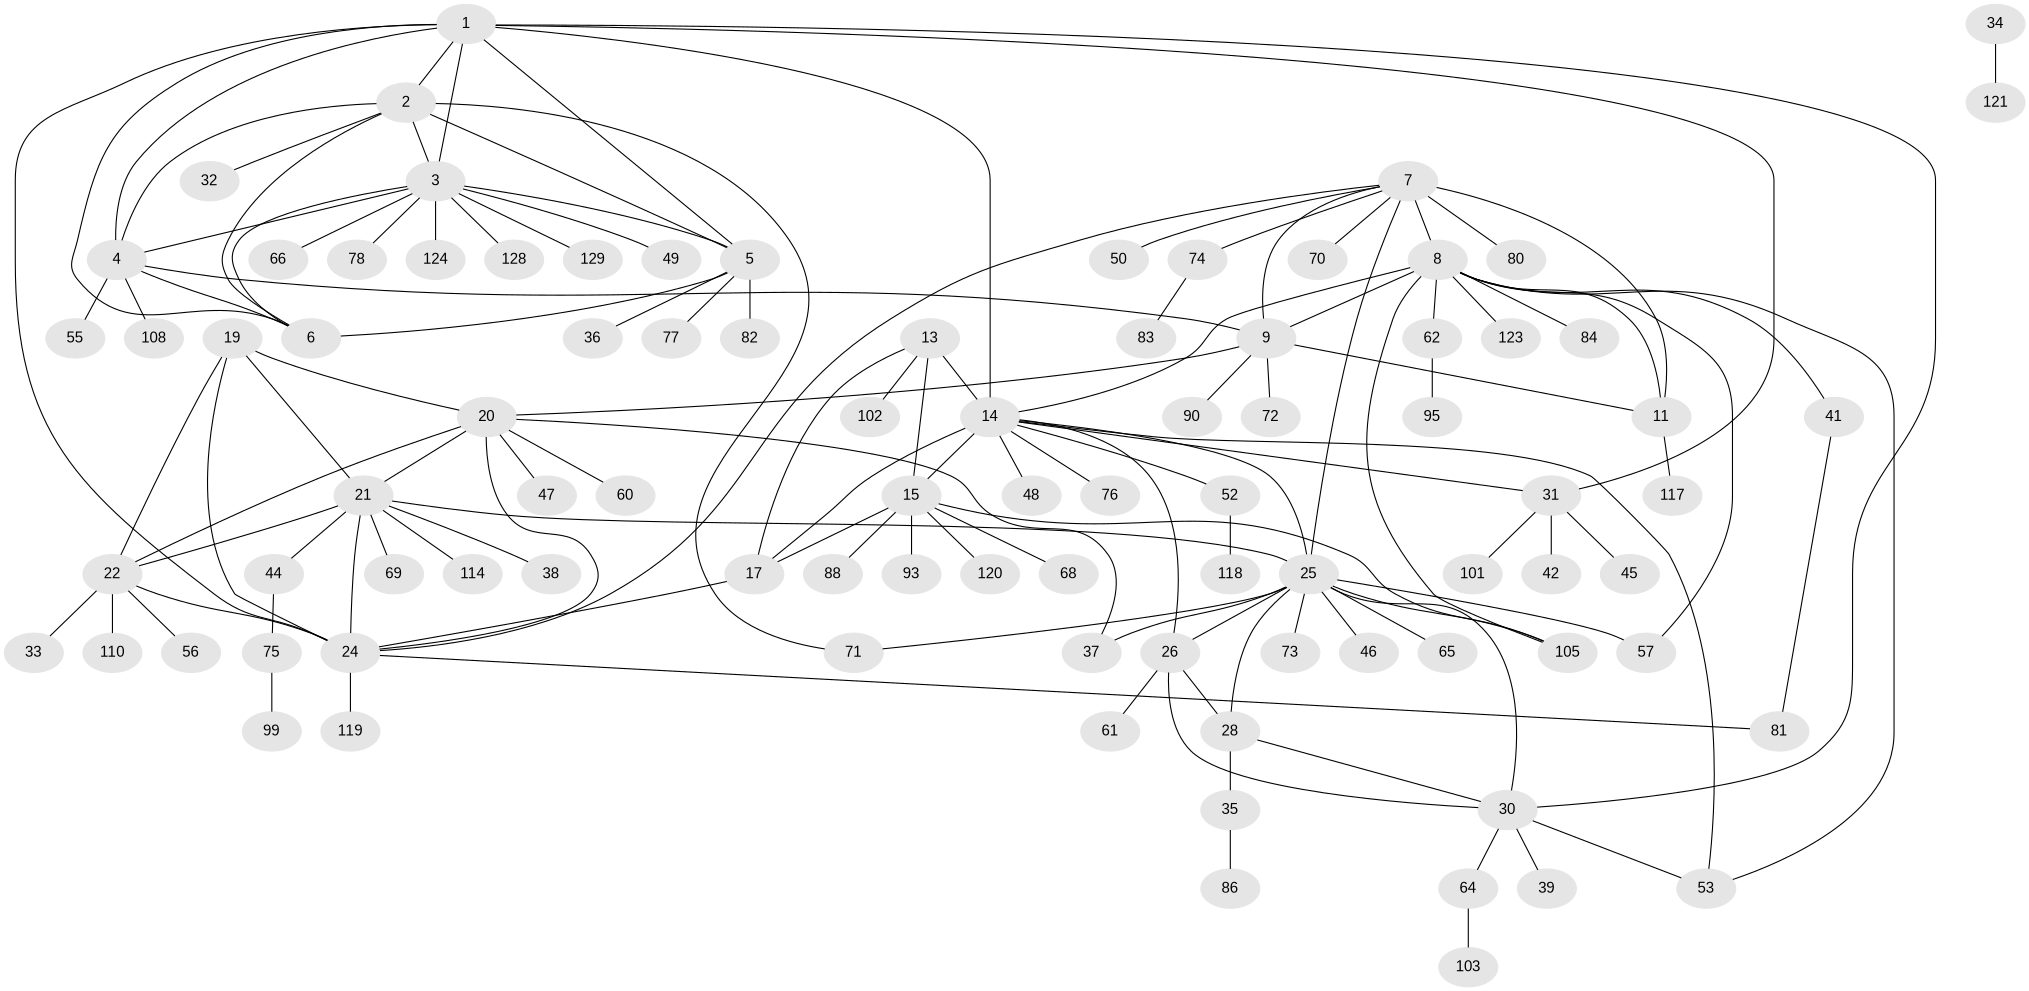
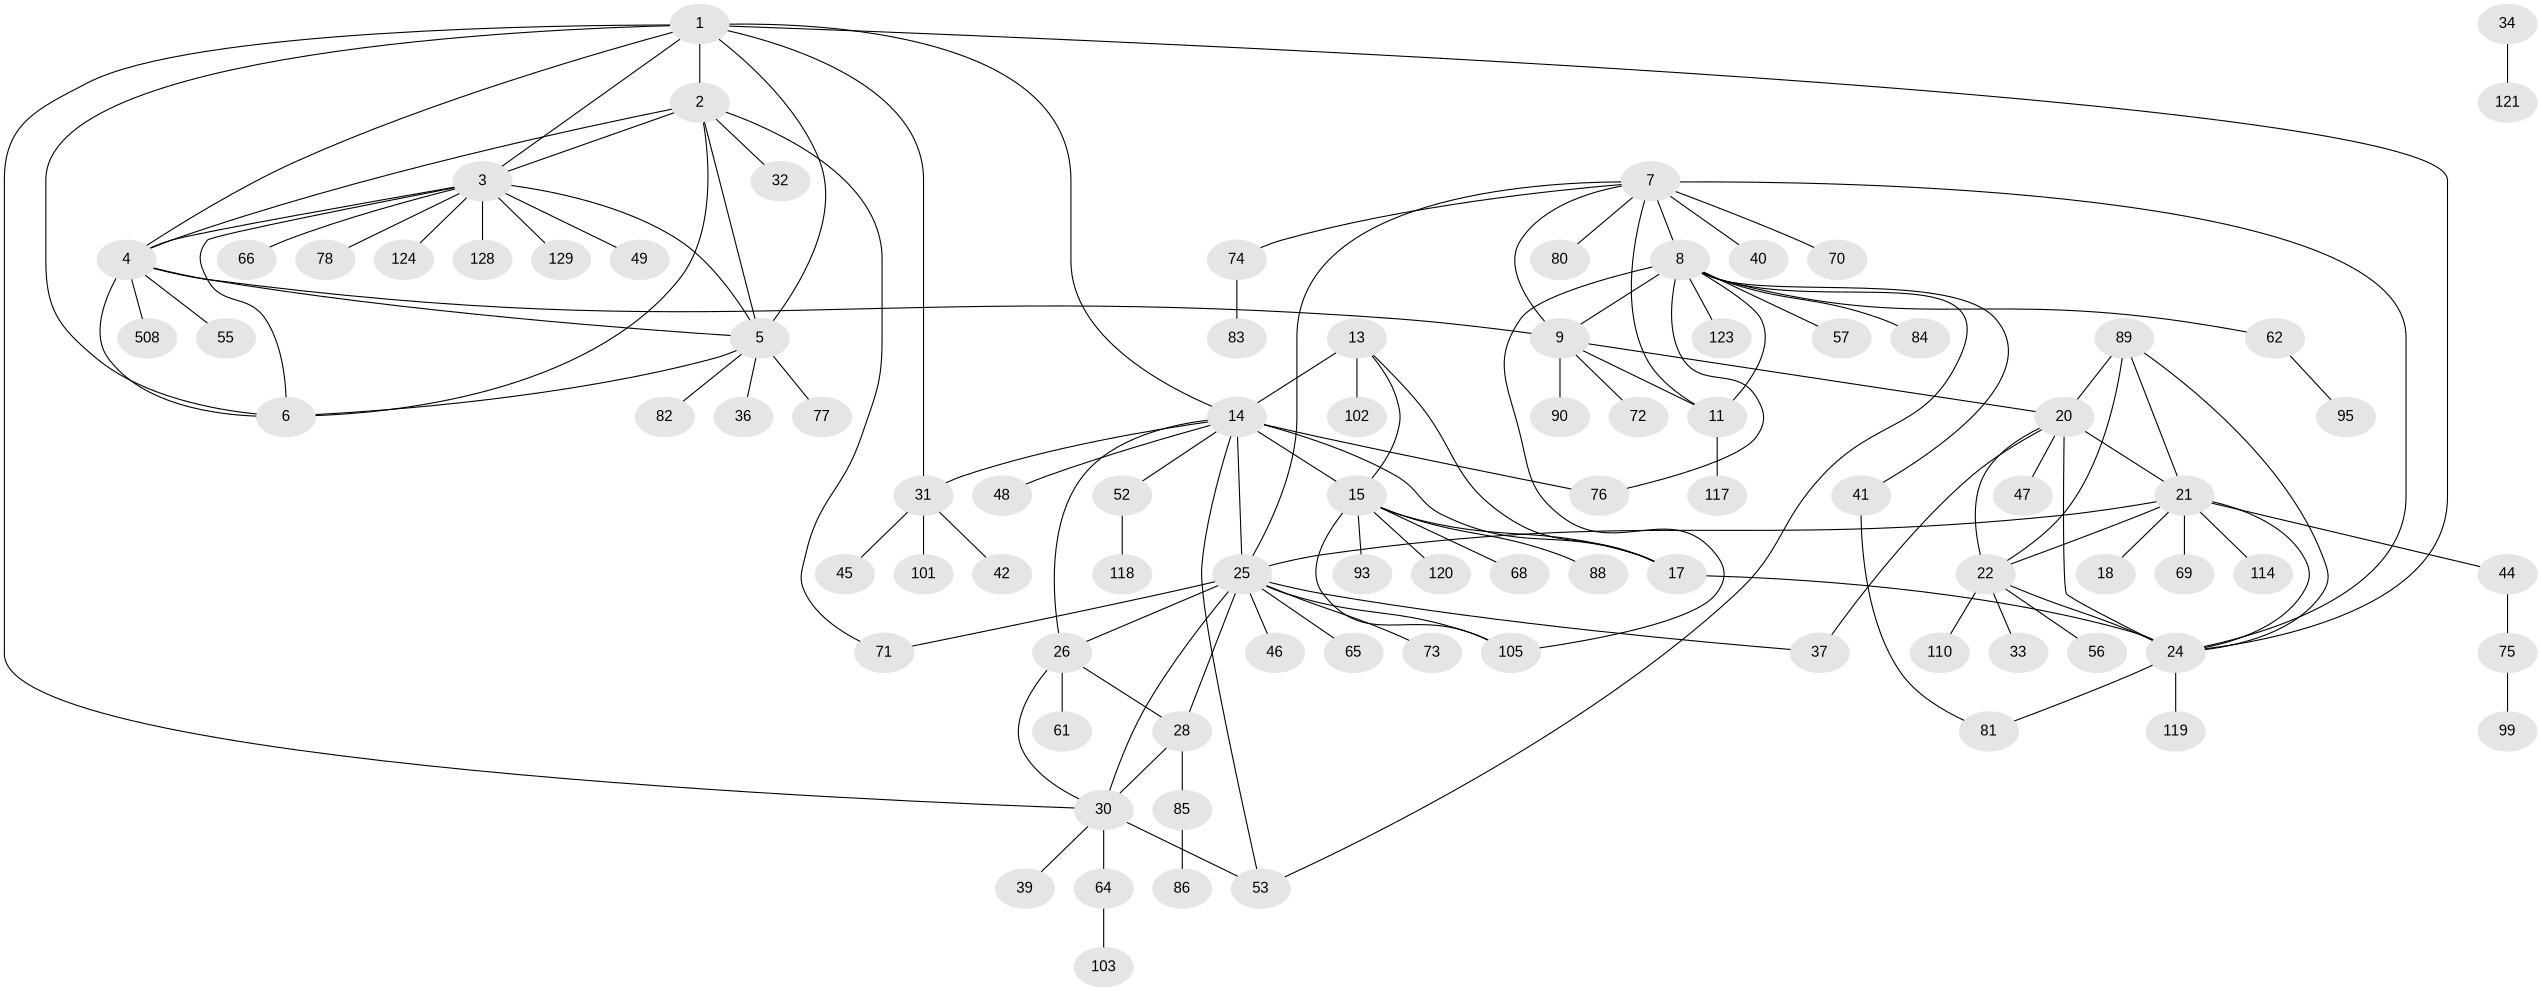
node "50": label "50" -> "40"
edge "4" -- "5": added
edge "8" -- "14": now "8" -- "76"
node "108": label "108" -> "508"
node "19": label "19" -> "89"
node "60": removed
node "38": label "38" -> "18"
edge "25" -- "57": removed
node "35": label "35" -> "85"
